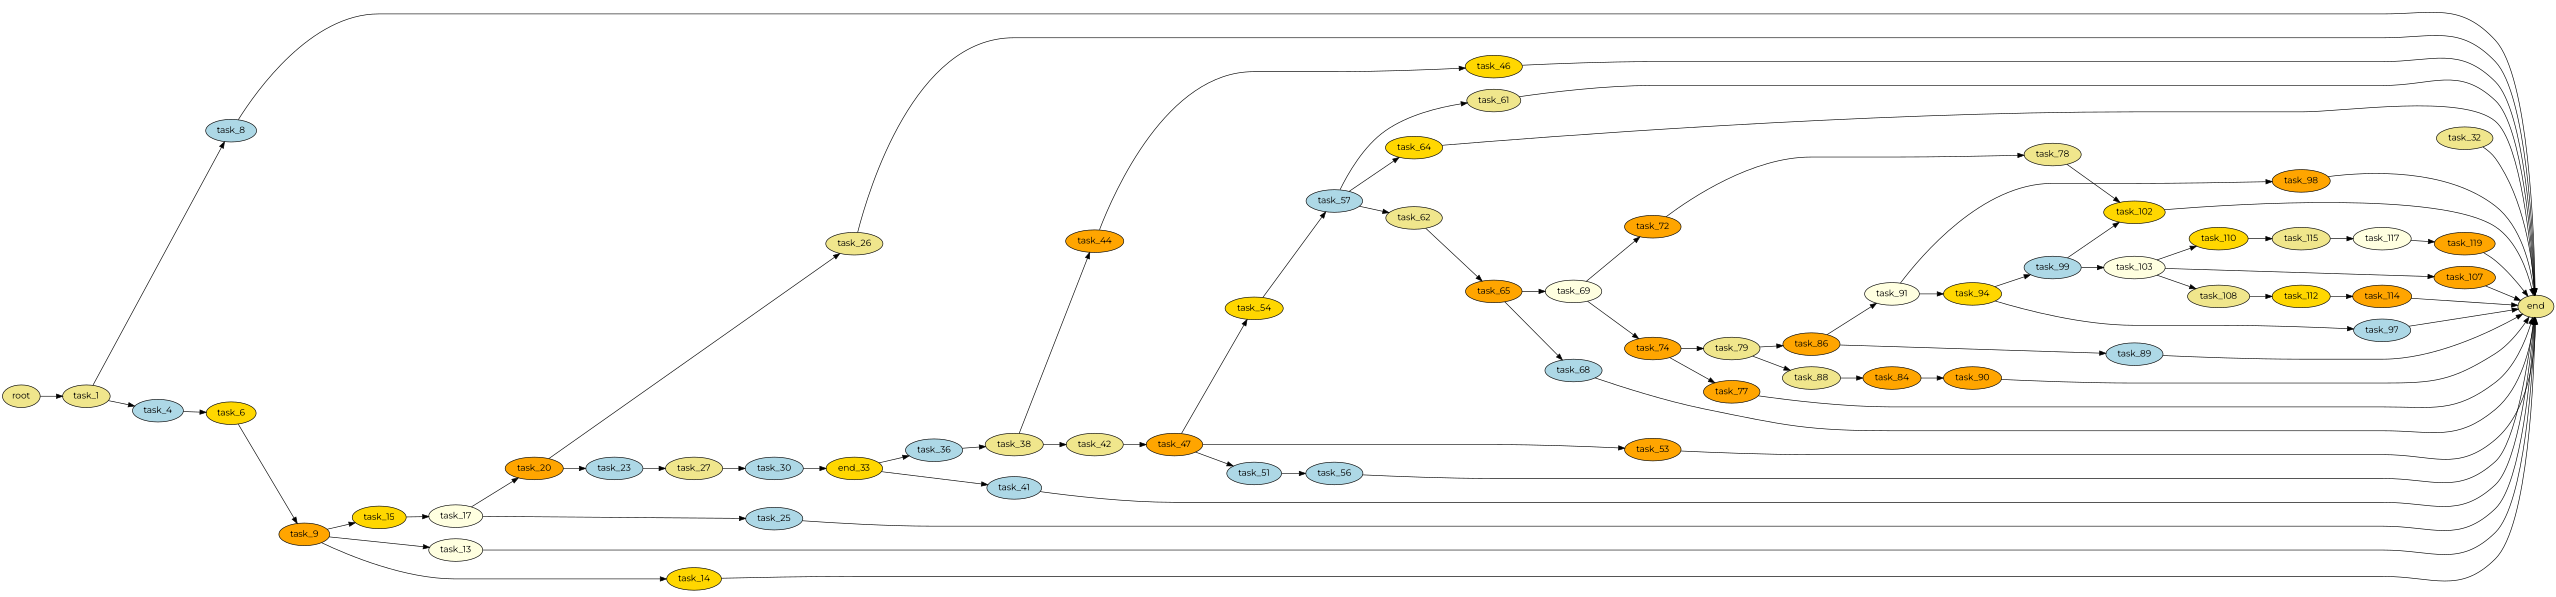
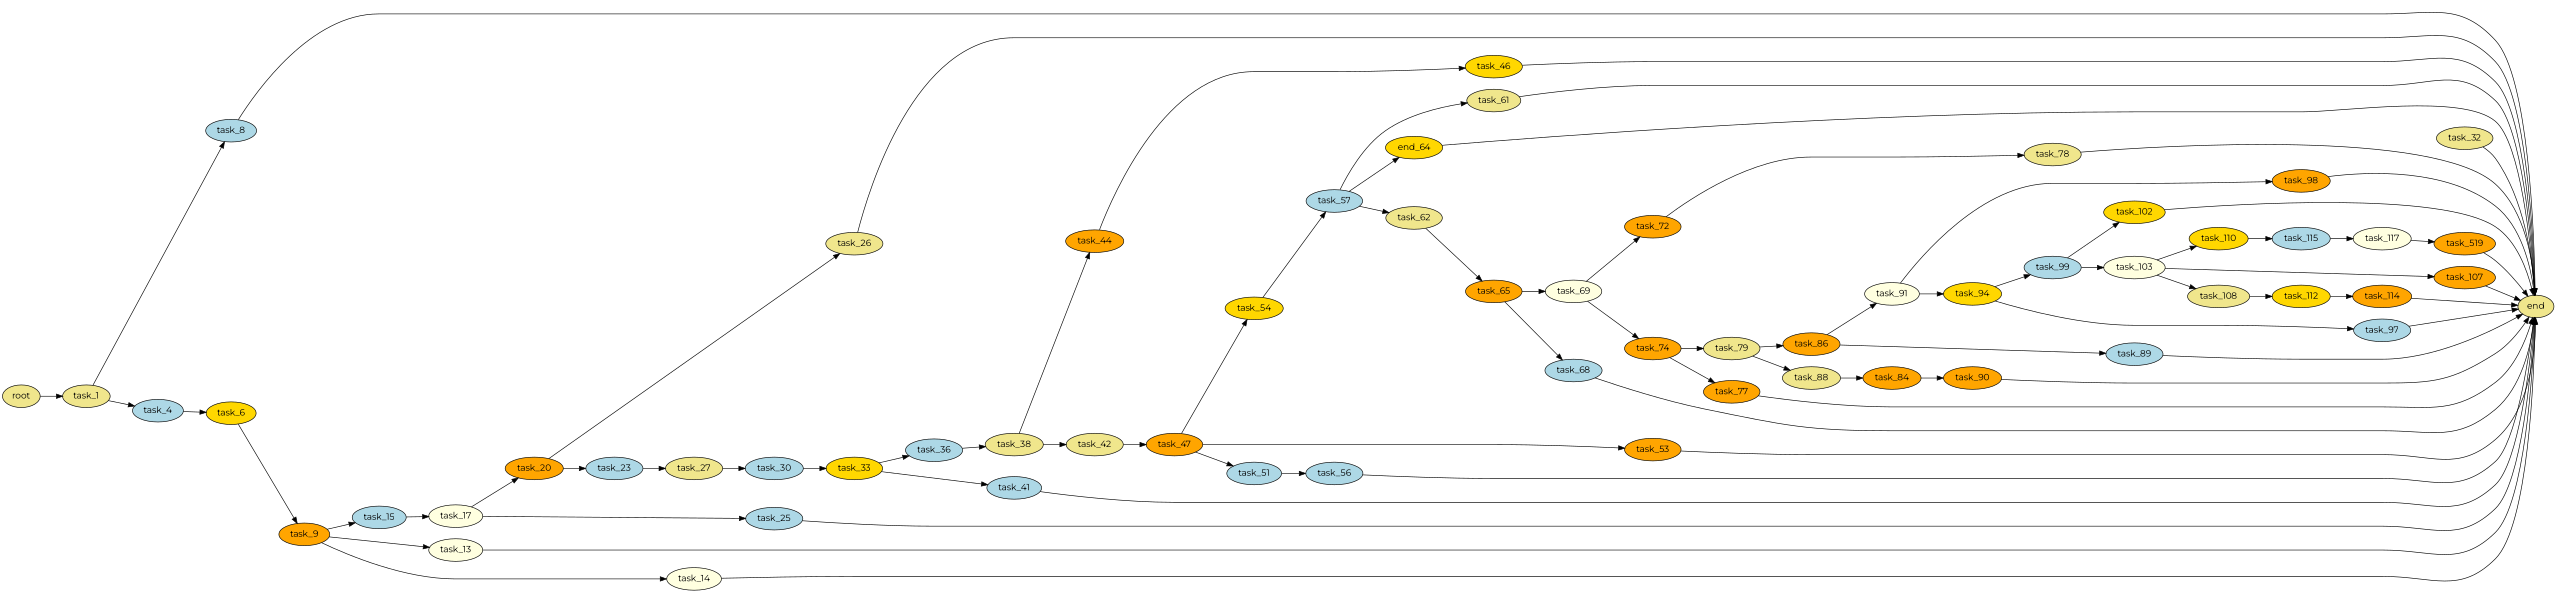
node "task_64": label "task_64" -> "end_64"
edge "task_78" -> "task_102": now "task_78" -> "end"
node "task_115": fillcolor khaki -> lightblue
node "task_119": label "task_119" -> "task_519"
node "end_33": label "end_33" -> "task_33"
node "task_15": fillcolor gold -> lightblue
node "task_14": fillcolor gold -> lightyellow
